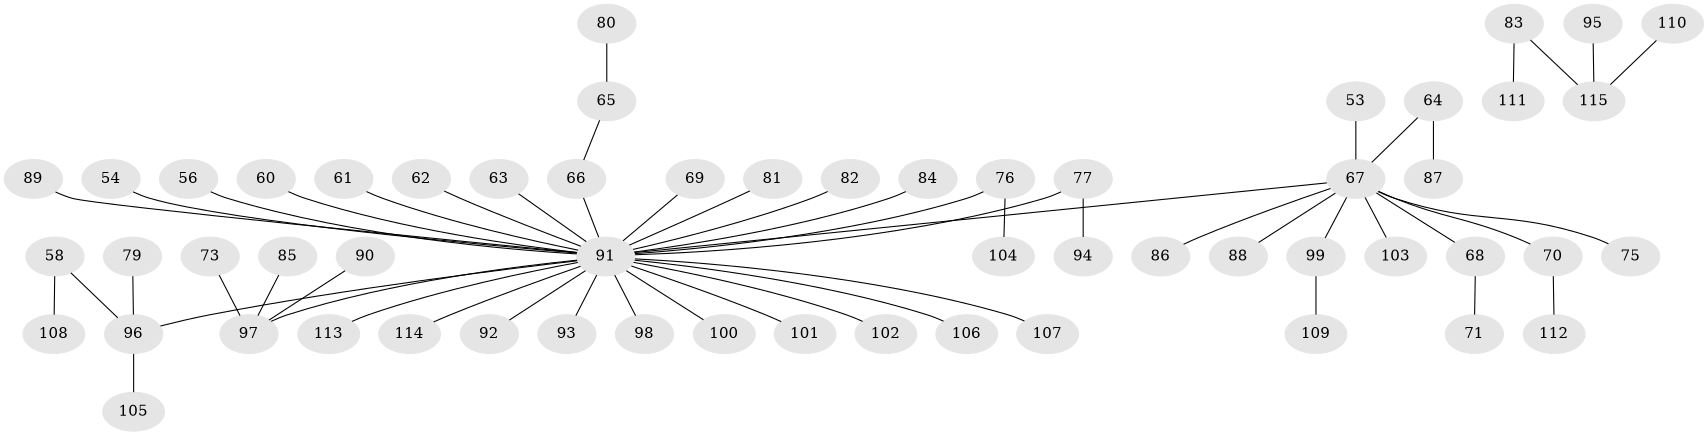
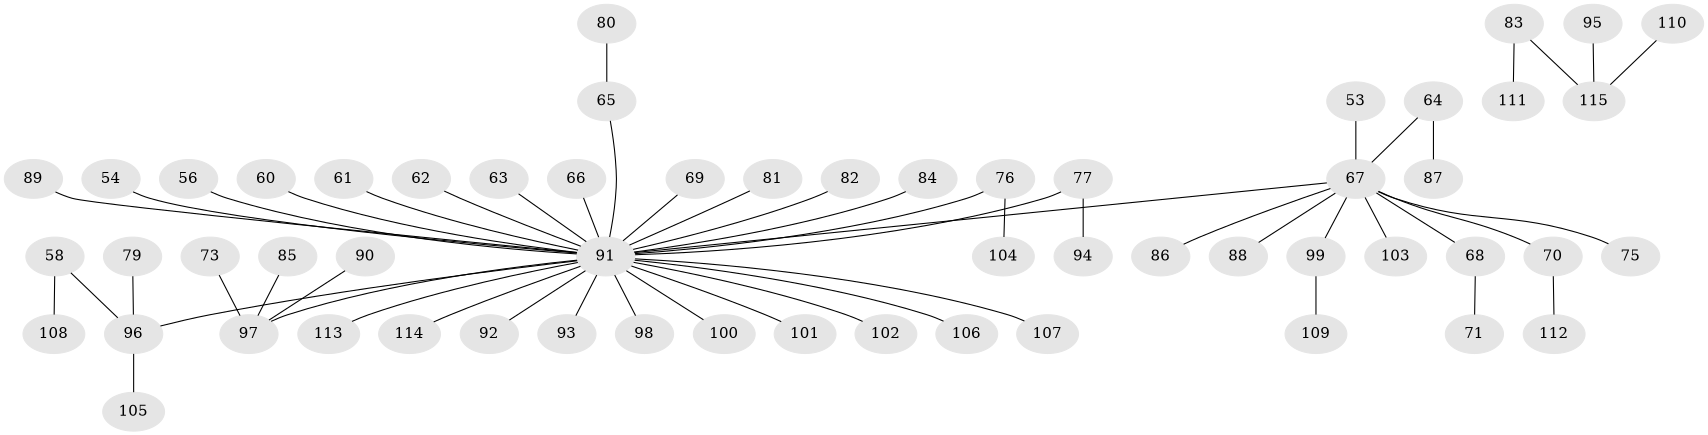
edge "65" -- "66": now "65" -- "91"
